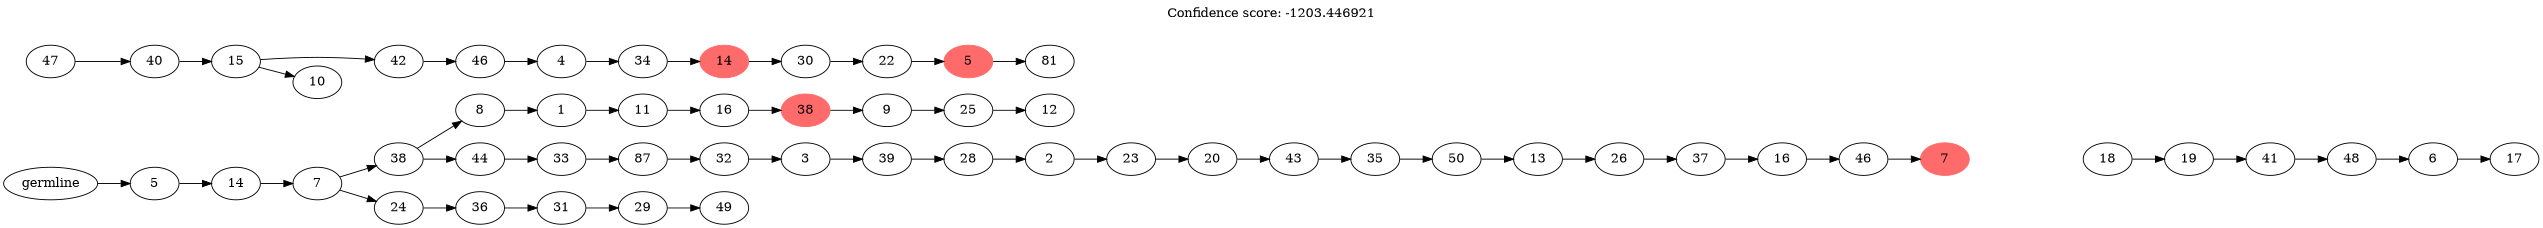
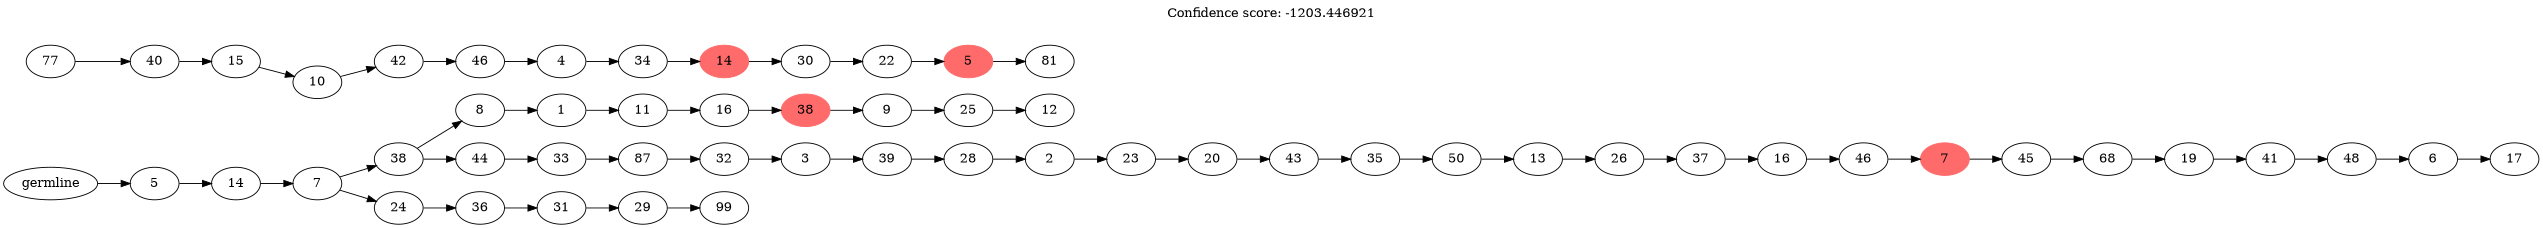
edge "15" -> "42": now "10" -> "42"
node "47": label "47" -> "77"
node "45": added
node "18": label "18" -> "68"
node "49": label "49" -> "99"
